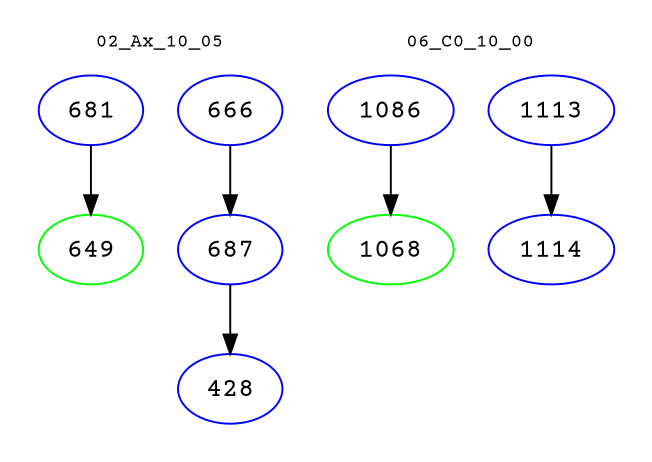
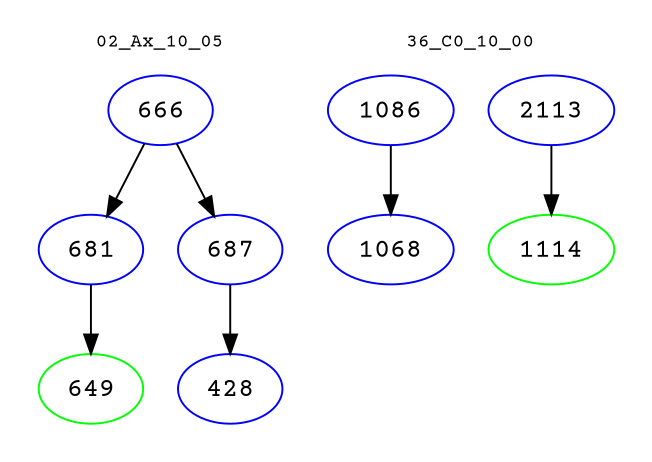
cluster "06_C0_10_00": label "06_C0_10_00" -> "36_C0_10_00"
node "1113": label "1113" -> "2113"
edge "666" -> "681": added
node "1068": color green -> blue
node "1114": color blue -> green
